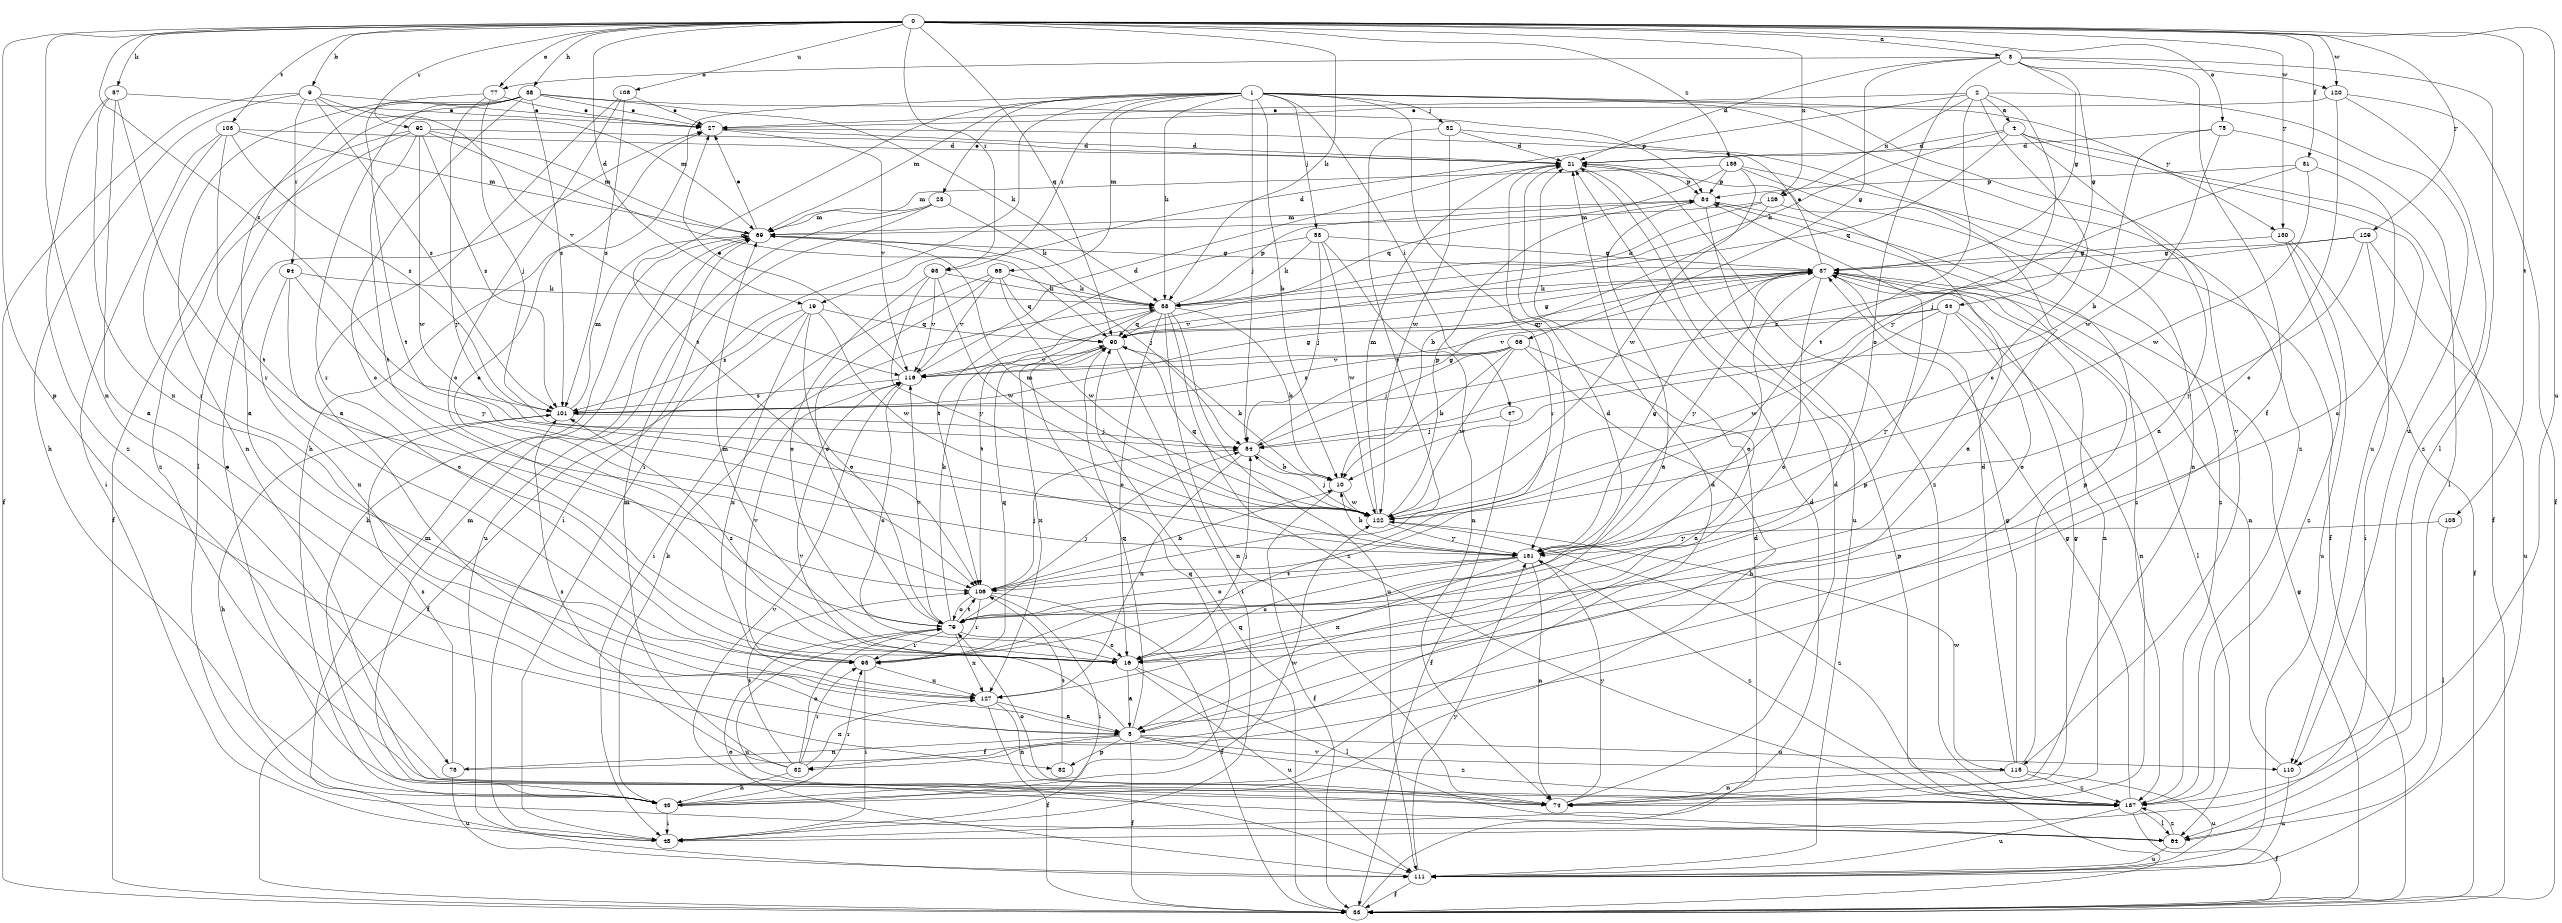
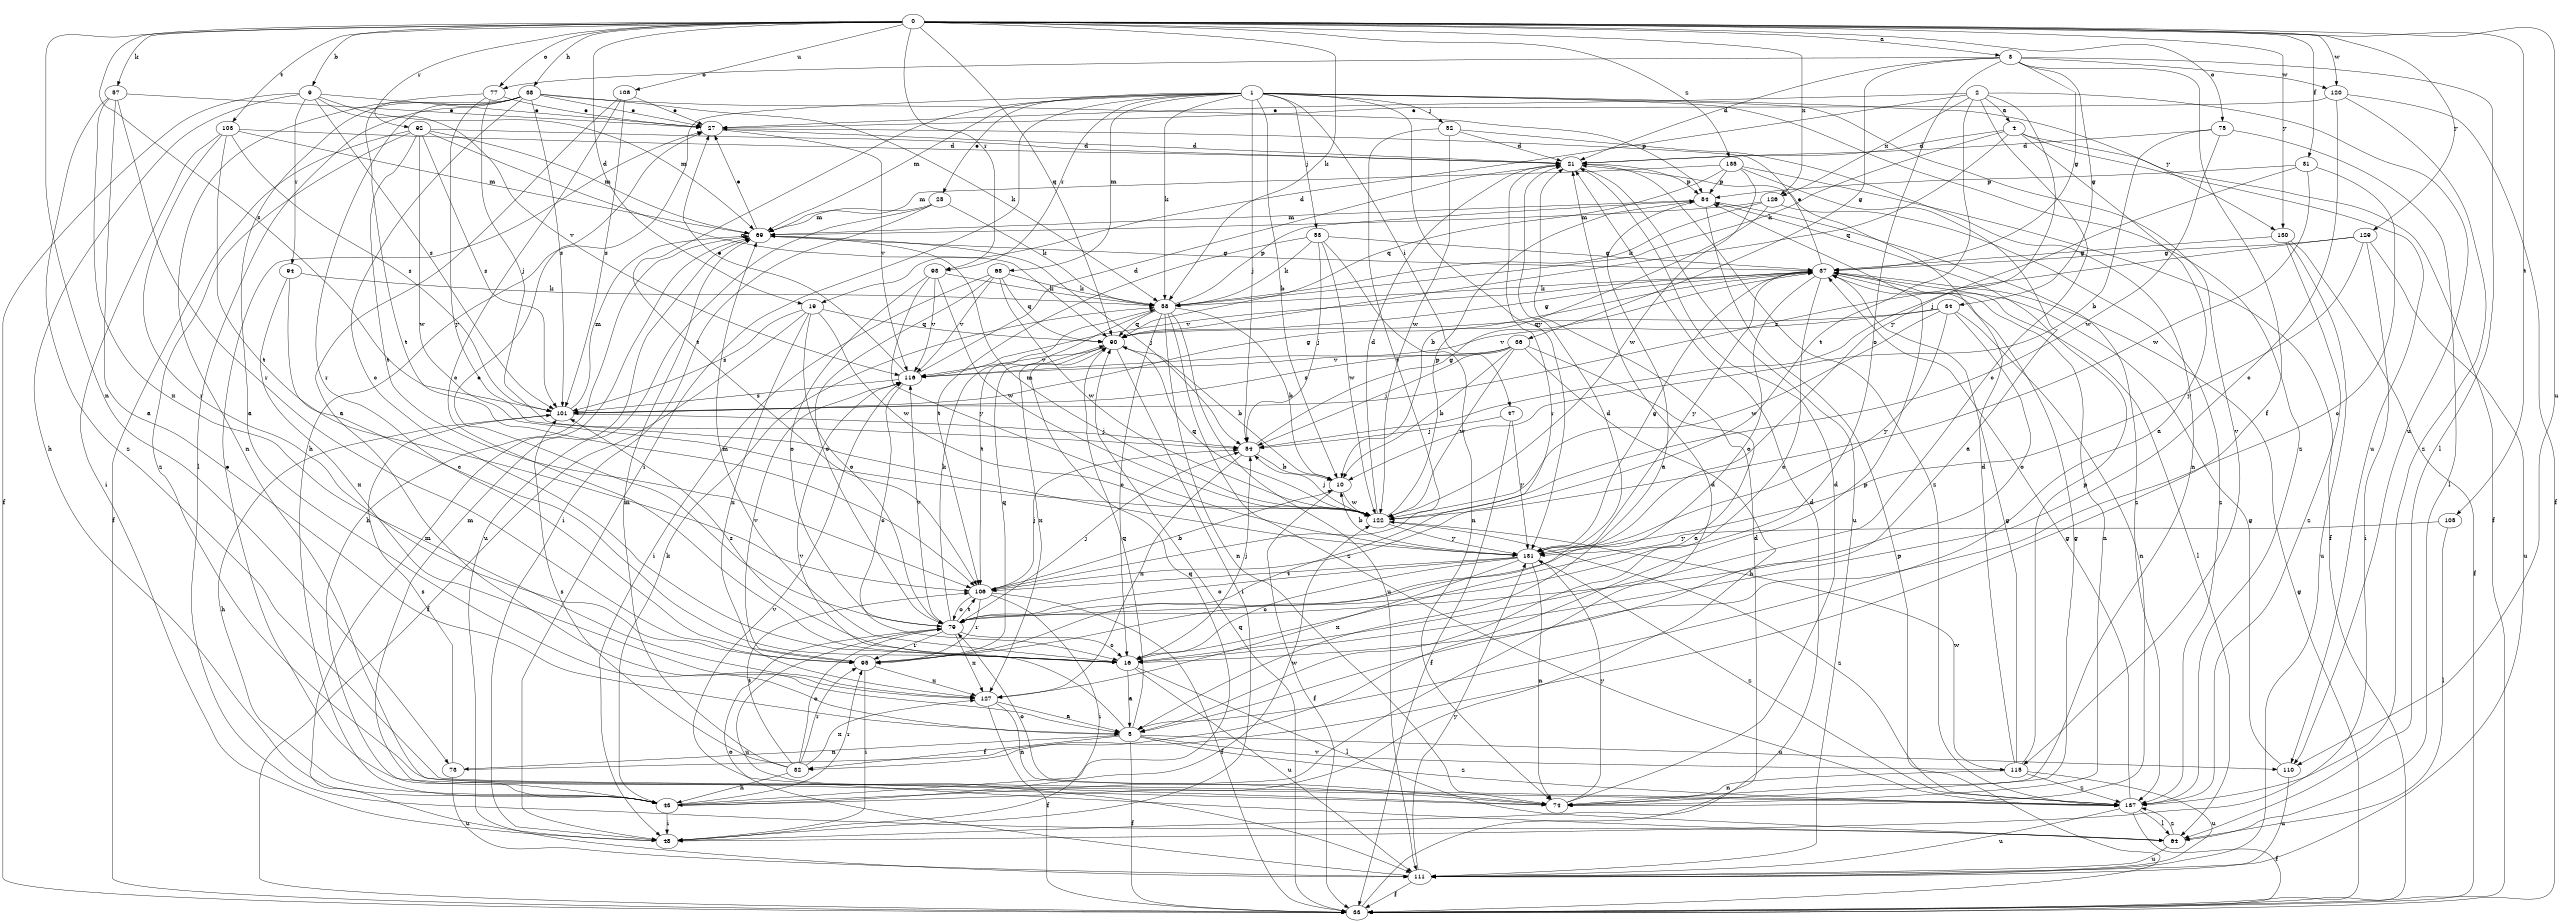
edge "122" -> "21": label "m" -> "d"
edge "94" -> "131": now "47" -> "131"
edge "110" -> "37": label "n" -> "g"
node "82": removed
